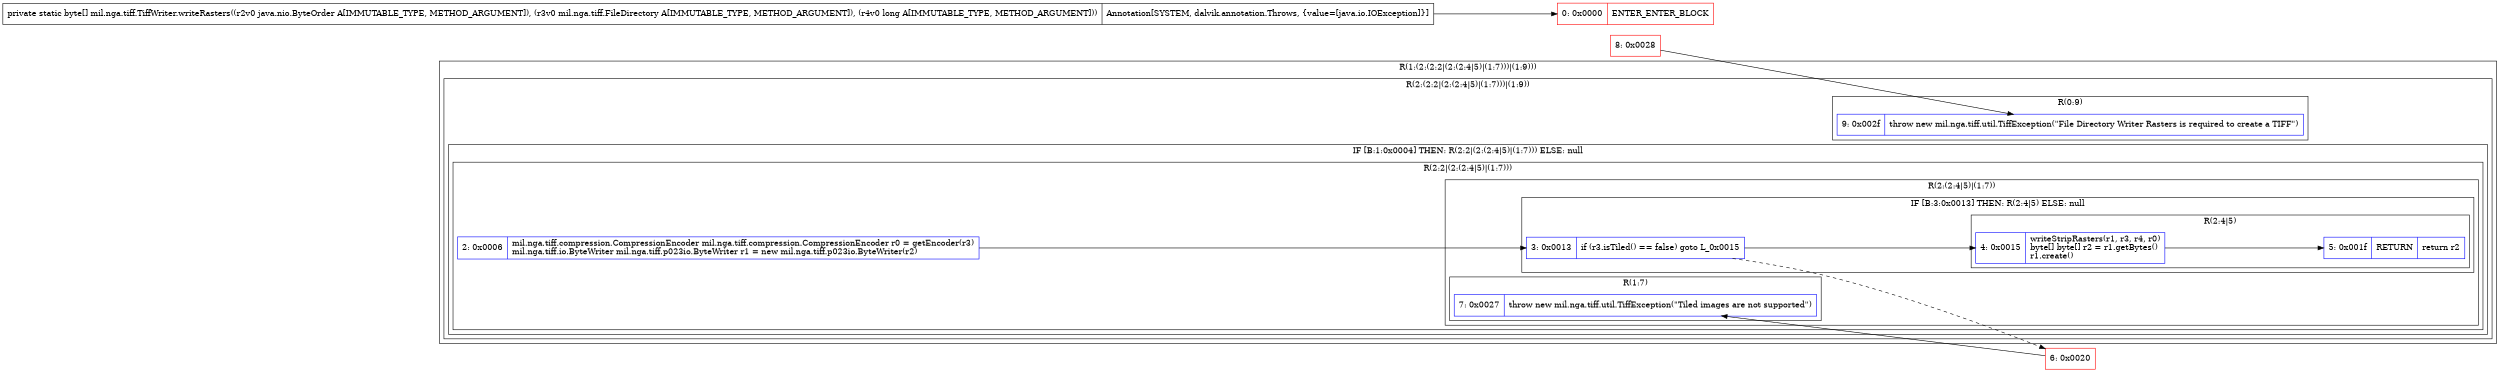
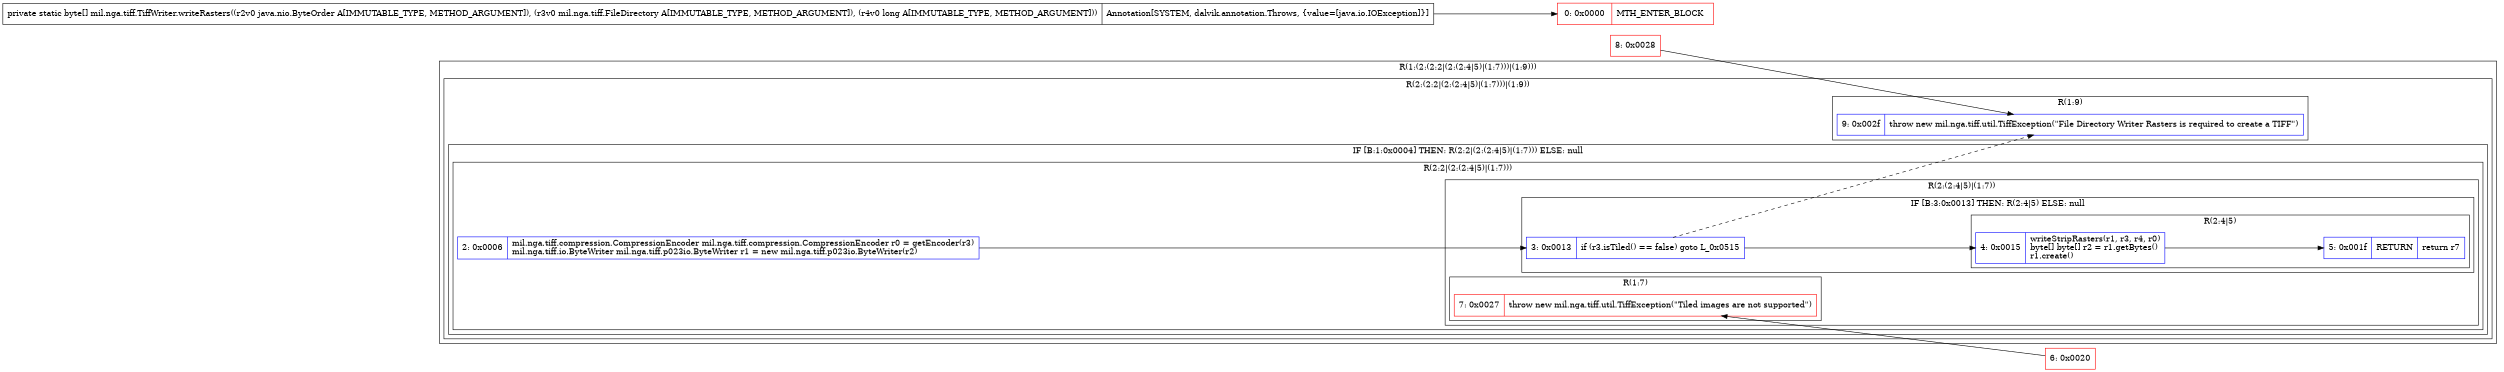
node "0: 0x0000": text "ENTER_ENTER_BLOCK" -> "MTH_ENTER_BLOCK"
cluster "R(0:9)": label "R(0:9)" -> "R(1:9)"
node "3: 0x0013": text "if (r3.isTiled() == false) goto L_0x0015" -> "if (r3.isTiled() == false) goto L_0x0515"
node "5: 0x001f": text "return r2" -> "return r7"
edge "3: 0x0013" -> "6: 0x0020": now "3: 0x0013" -> "9: 0x002f"
node "7: 0x0027": color blue -> red
